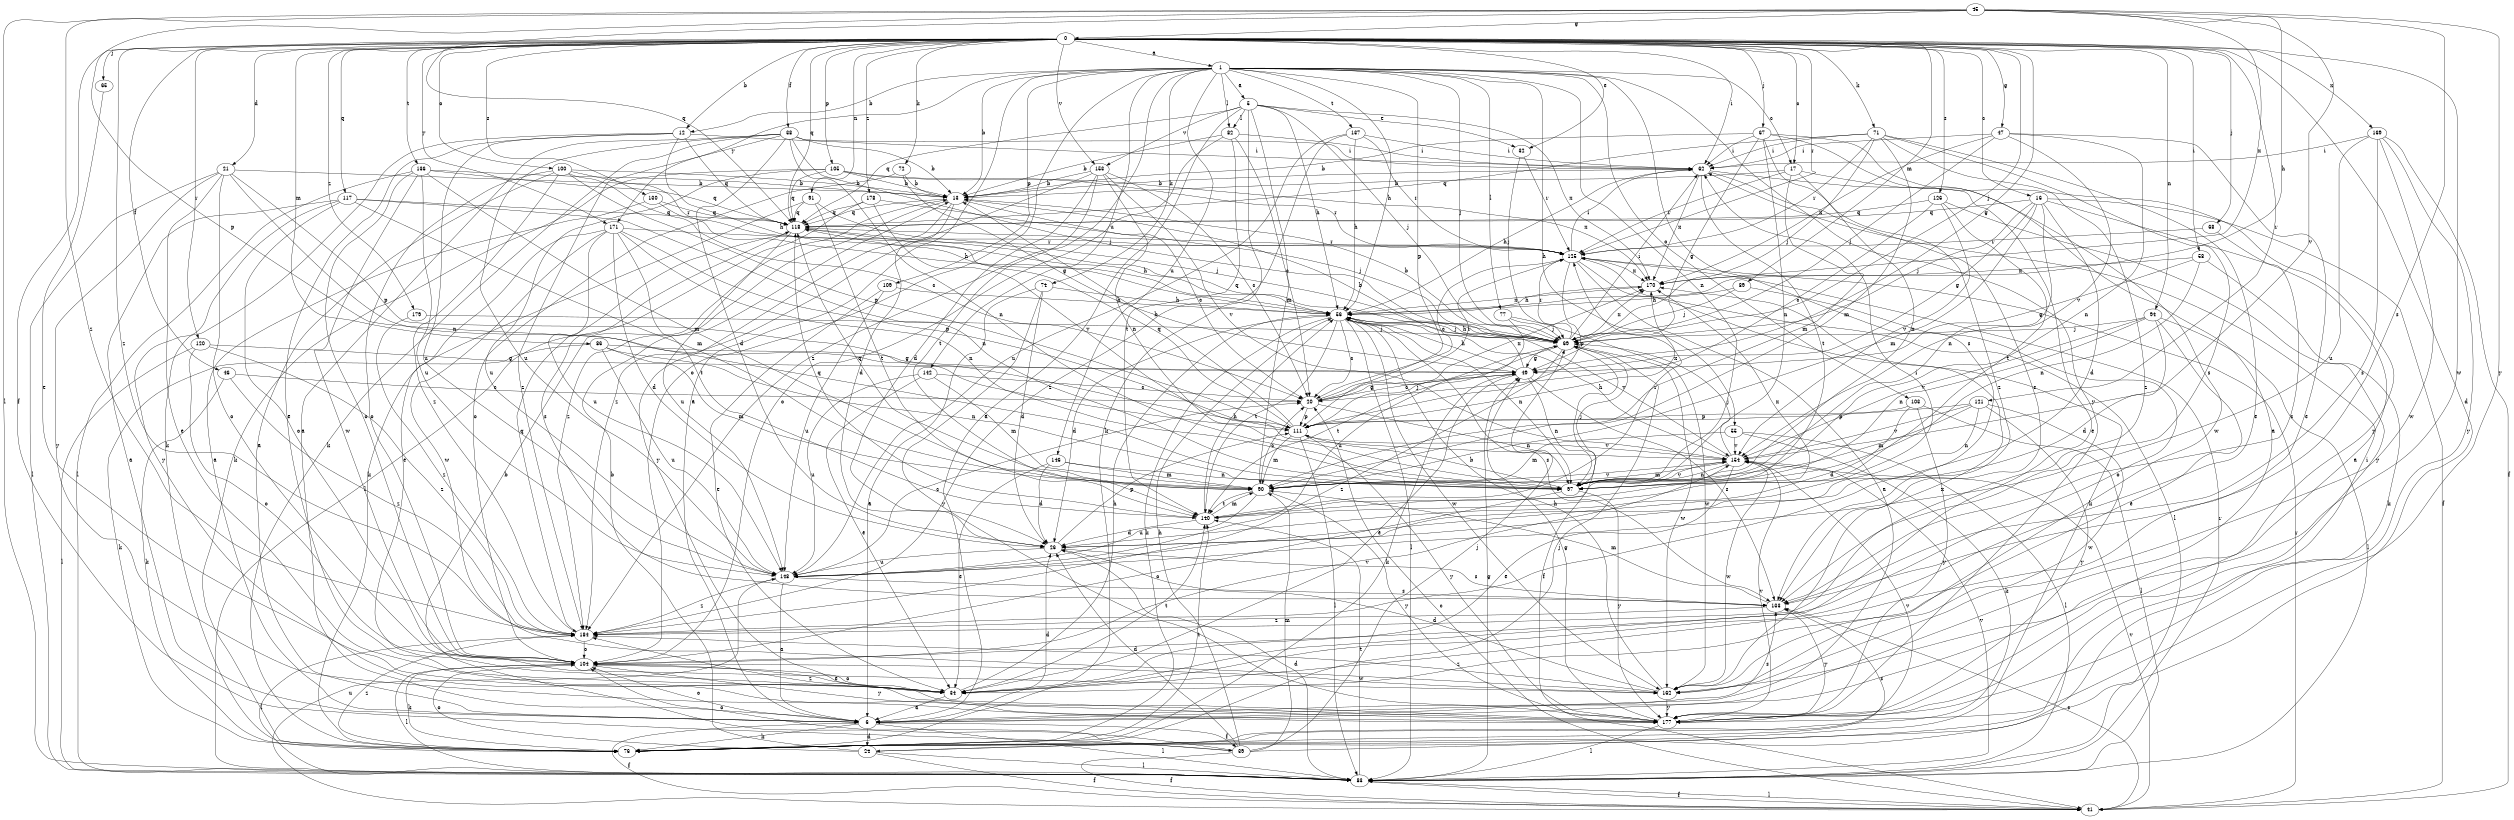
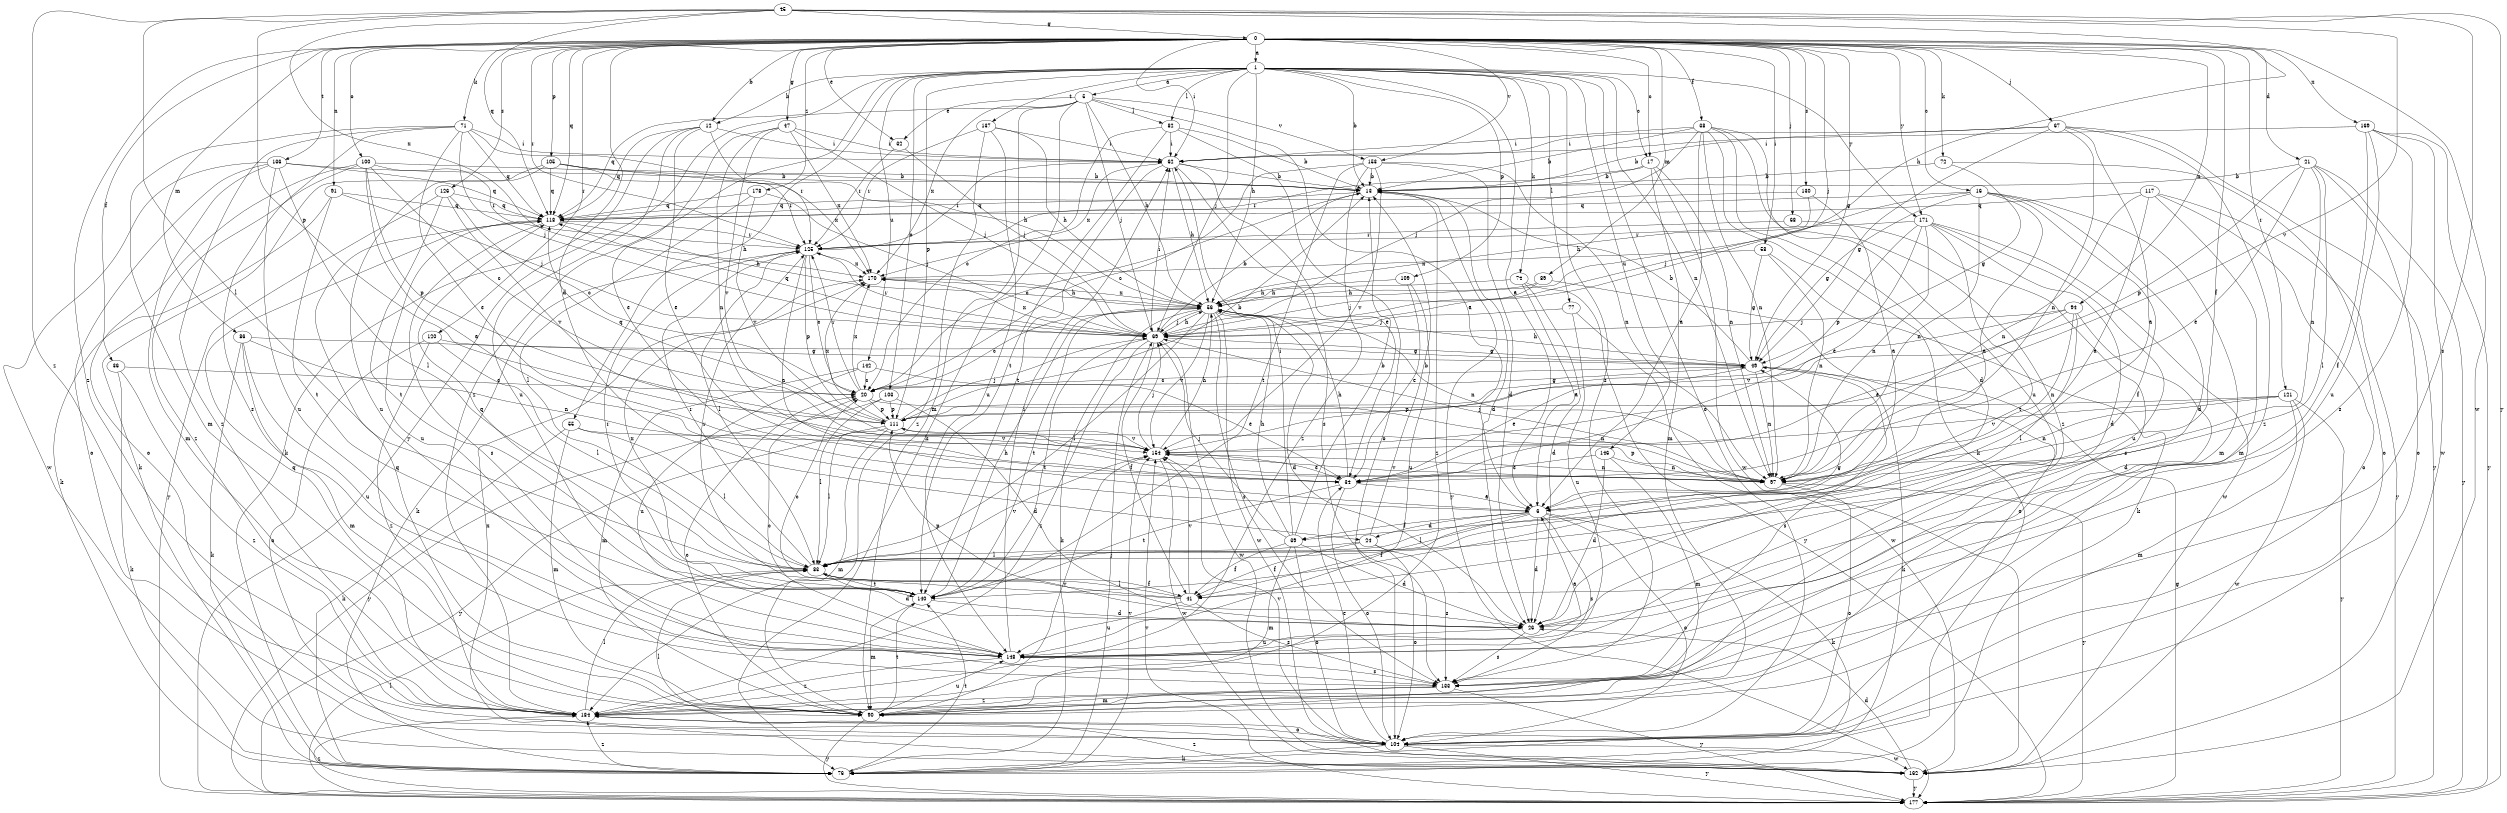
edge "0" -> "117": removed, label "q"
node "65": removed
node "179": removed
node "46": label "46" -> "36"
edge "97" -> "111": label "b" -> "p"
edge "154" -> "90": removed, label "m"
edge "162" -> "56": removed, label "h"
